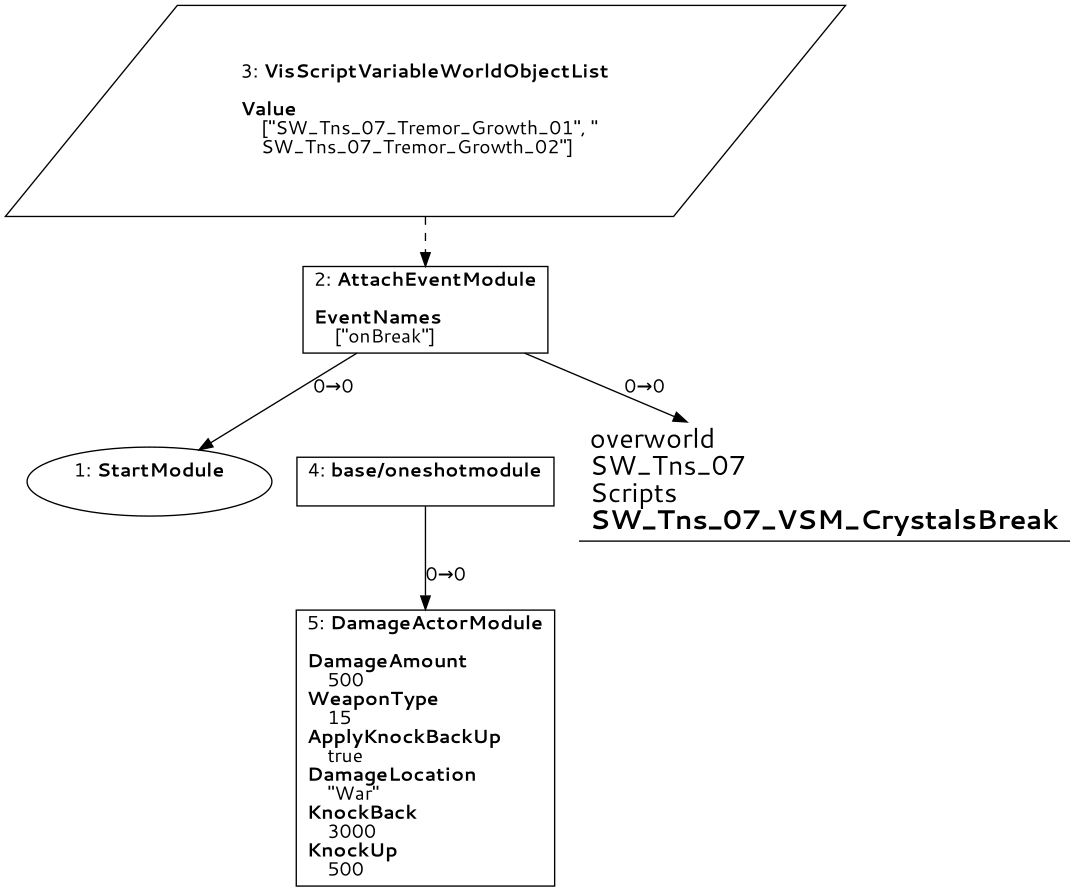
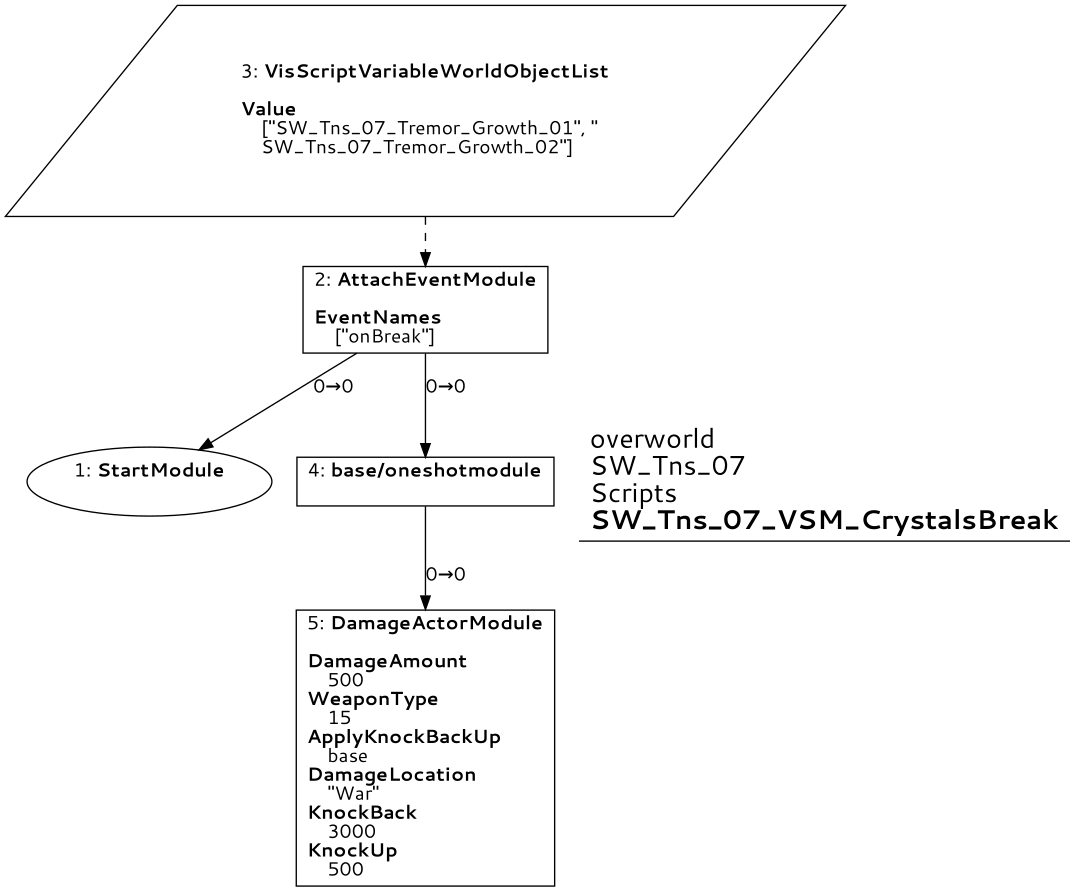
edge "2:" -> "overworld": now "2:" -> "4:"
node "5:": text "true" -> "base"
